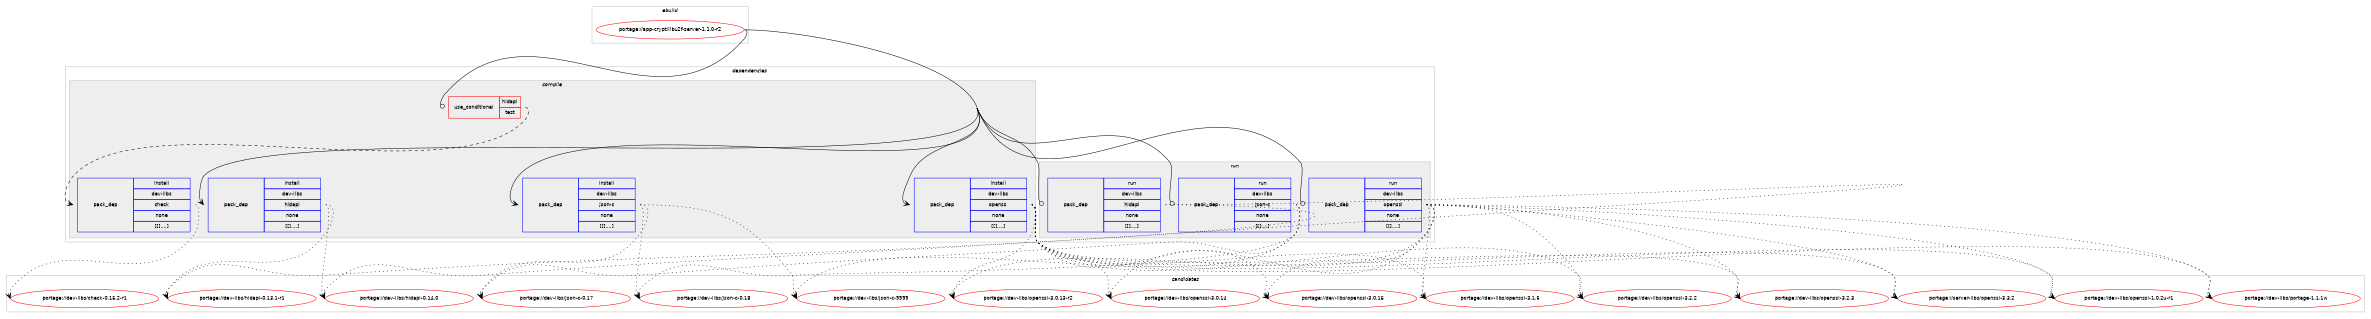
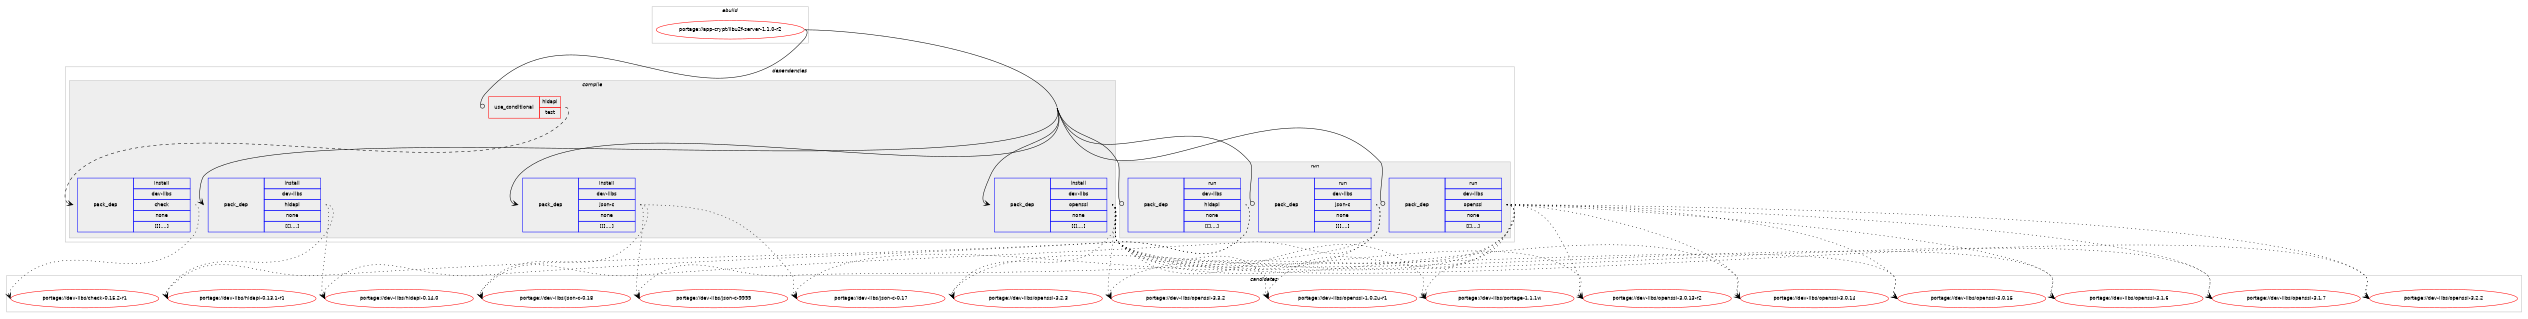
node "portage://server-libs/openssl-3.3.2": label "portage://server-libs/openssl-3.3.2" -> "portage://dev-libs/openssl-3.3.2"
node "portage://dev-libs/openssl-3.1.7": added
